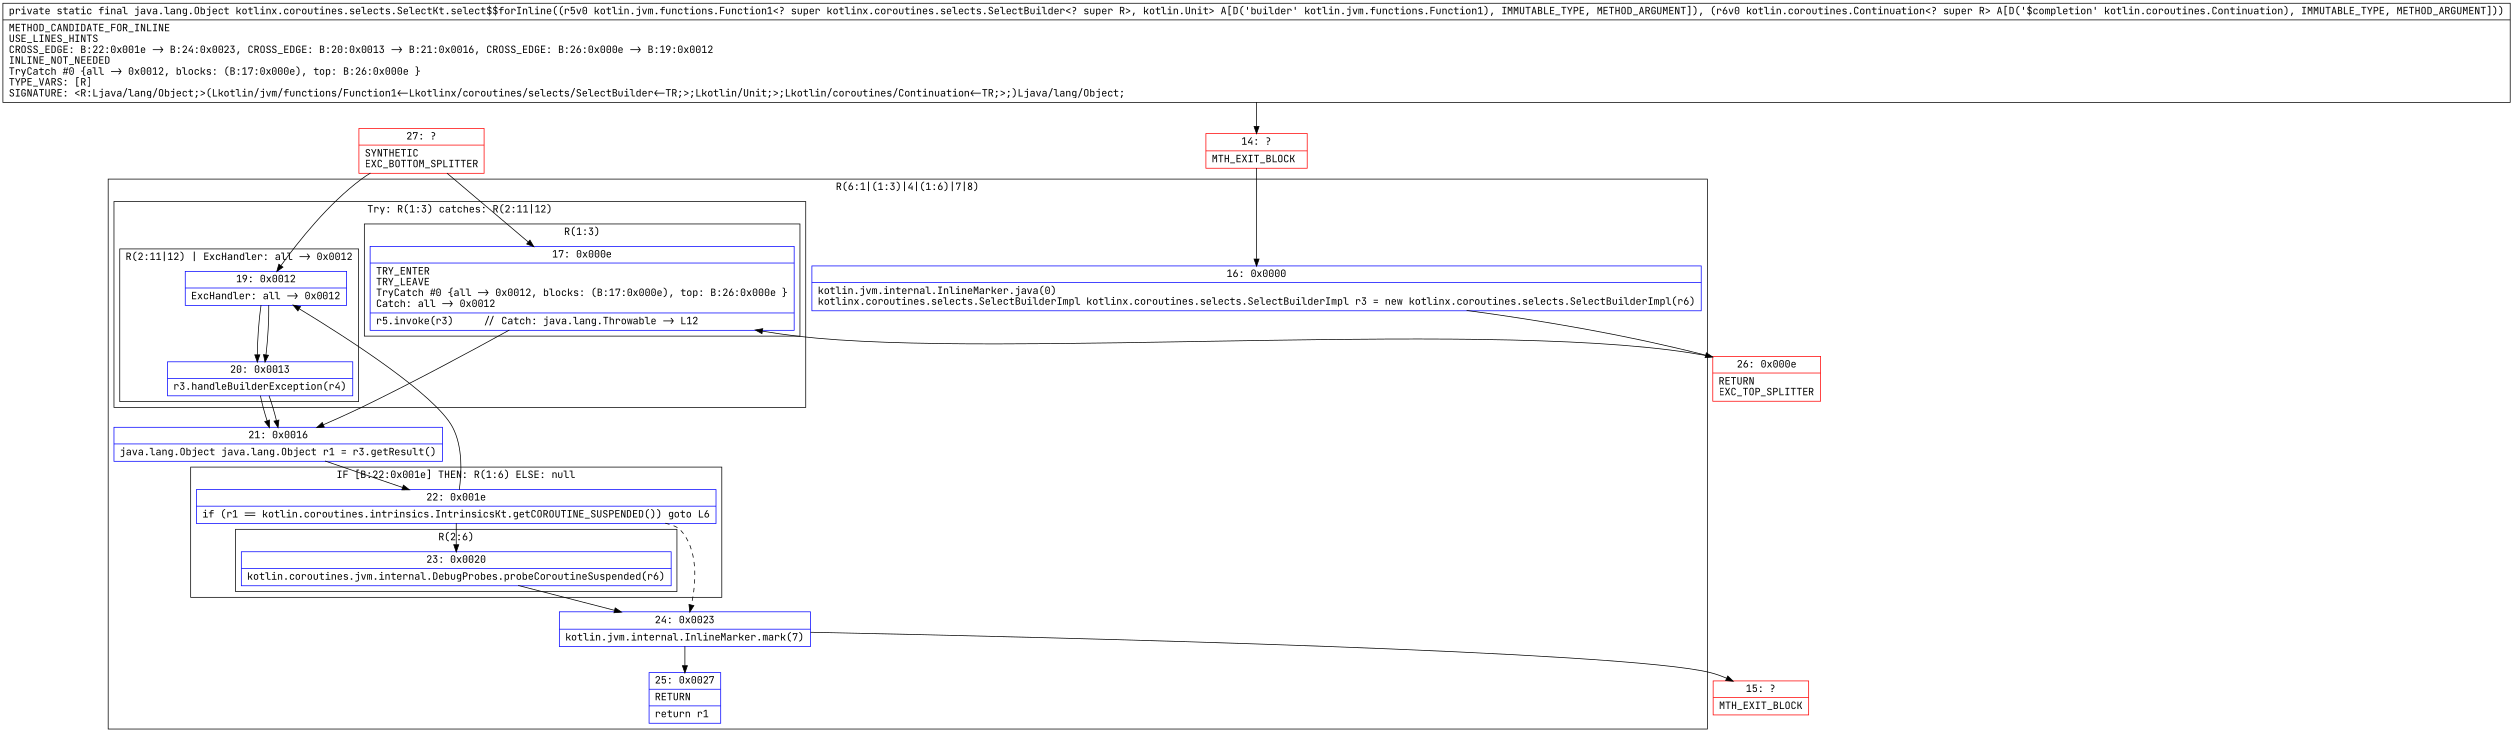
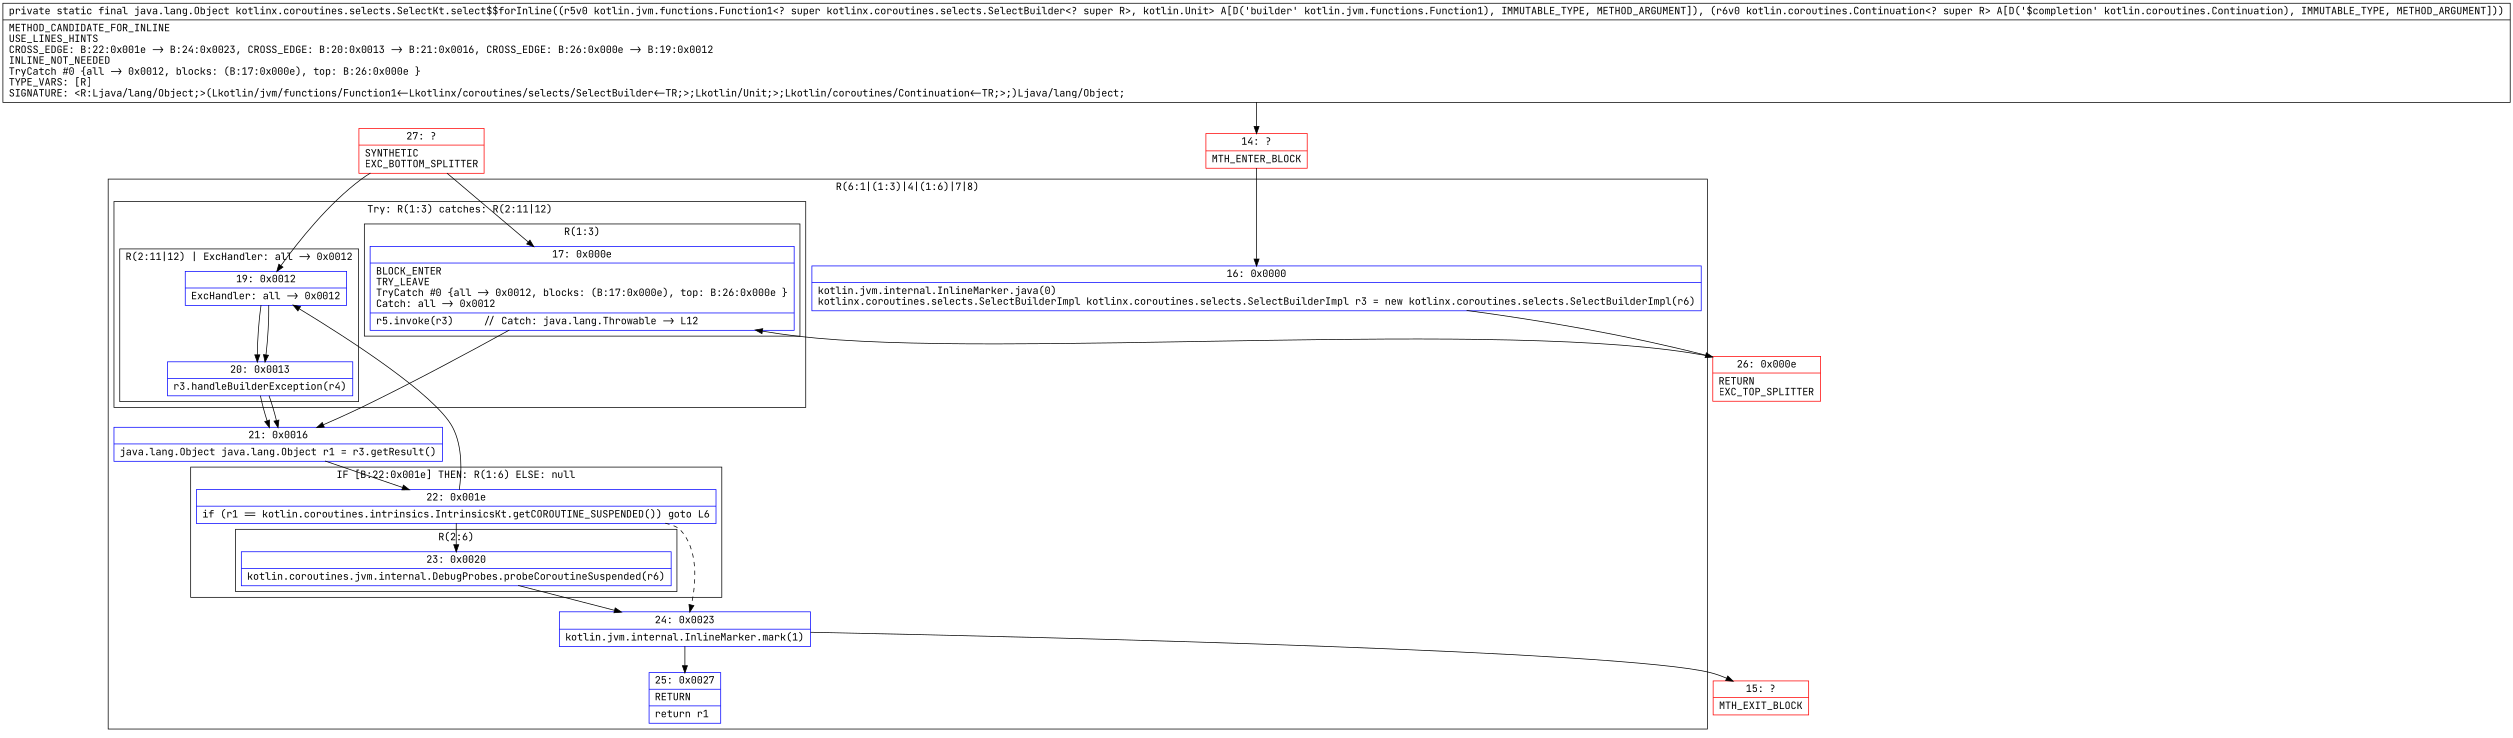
node "14: ?": text "MTH_EXIT_BLOCK" -> "MTH_ENTER_BLOCK"
node "17: 0x000e": text "TRY_ENTER" -> "BLOCK_ENTER"
node "24: 0x0023": text "kotlin.jvm.internal.InlineMarker.mark(7)" -> "kotlin.jvm.internal.InlineMarker.mark(1)"
